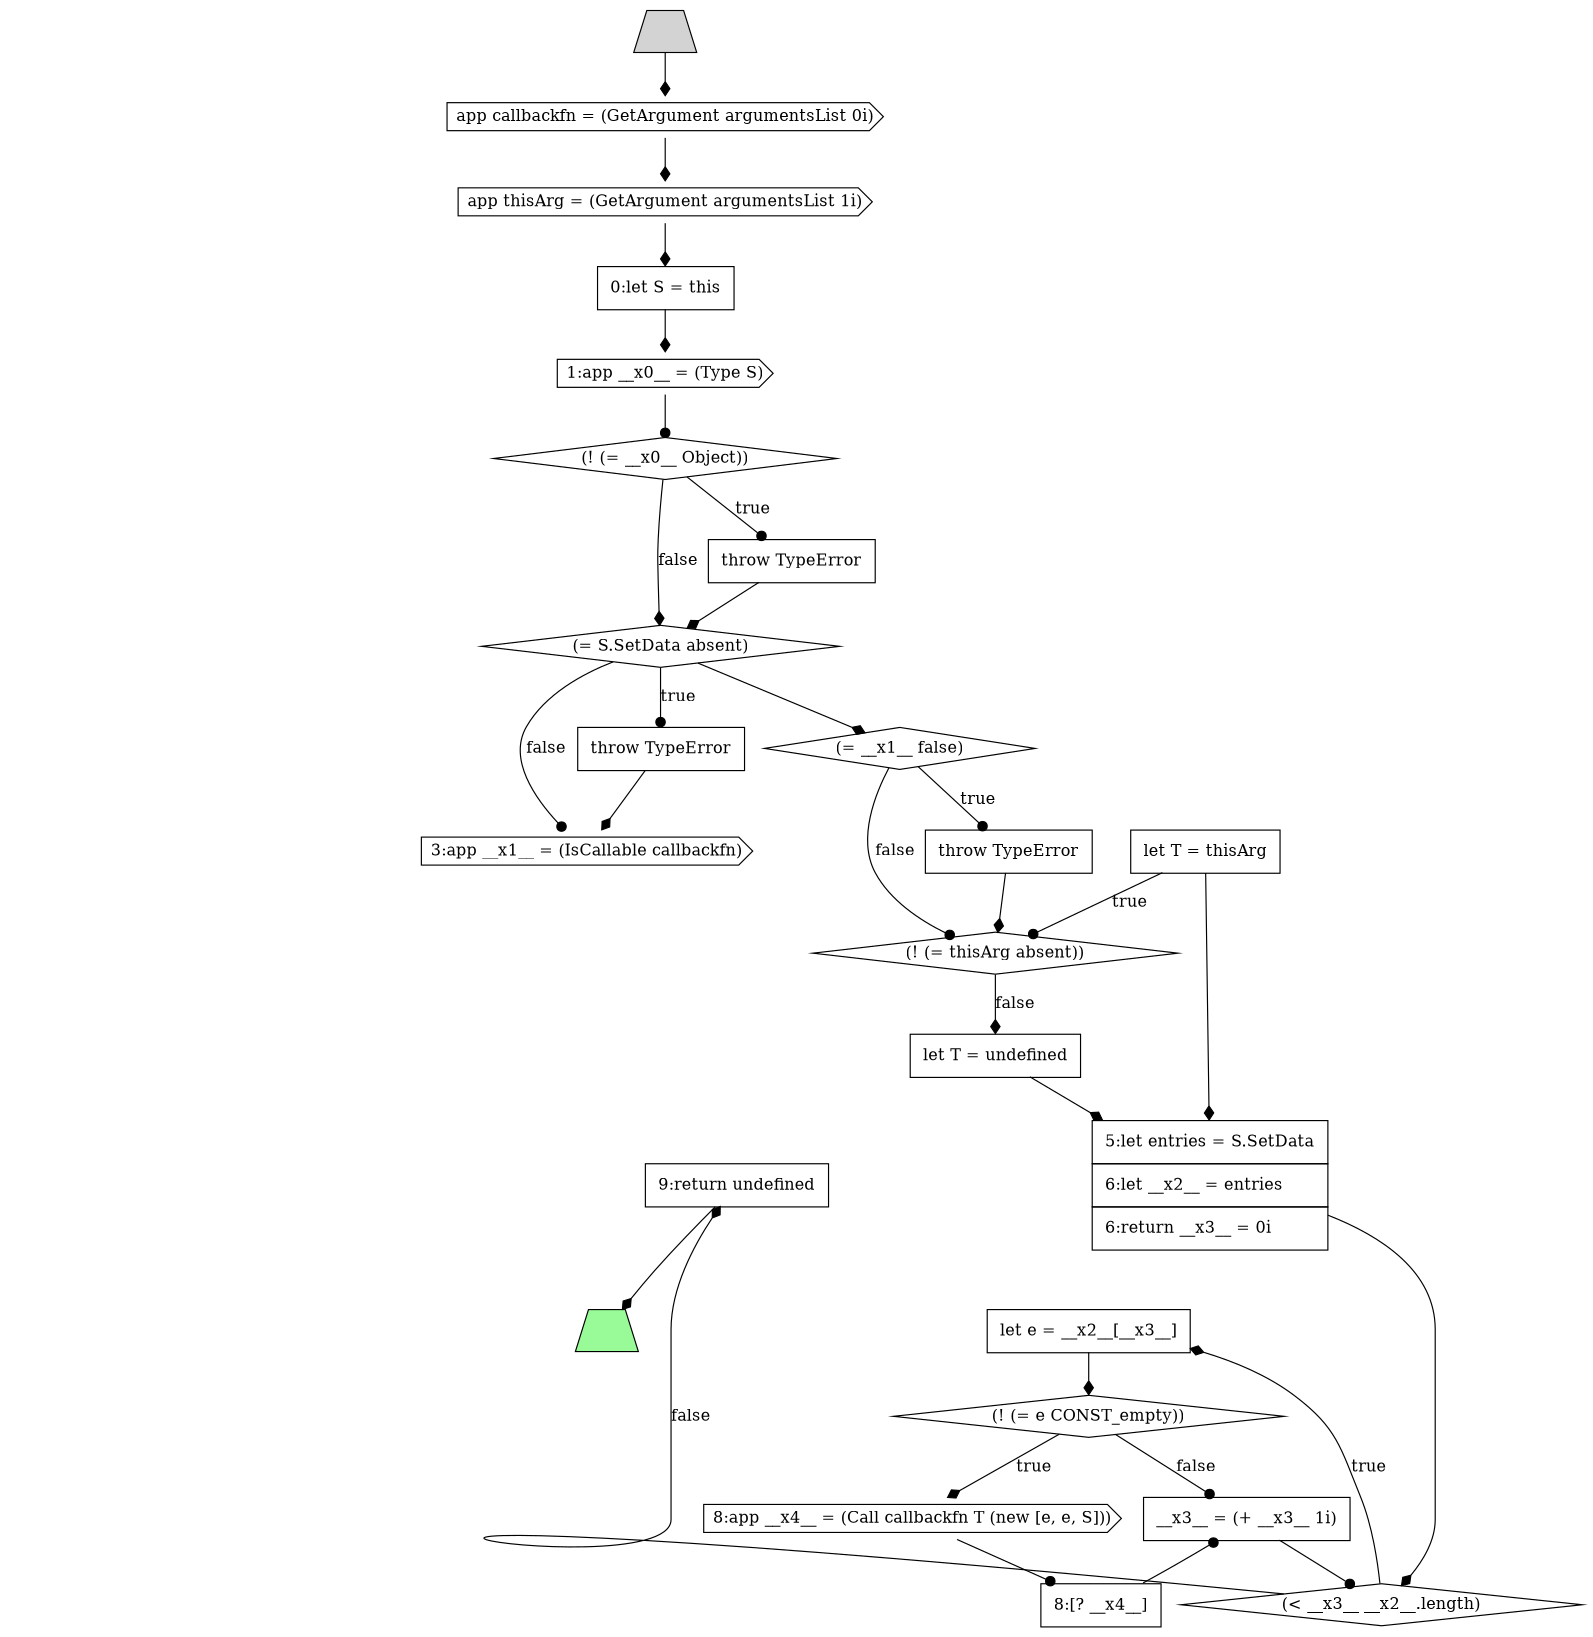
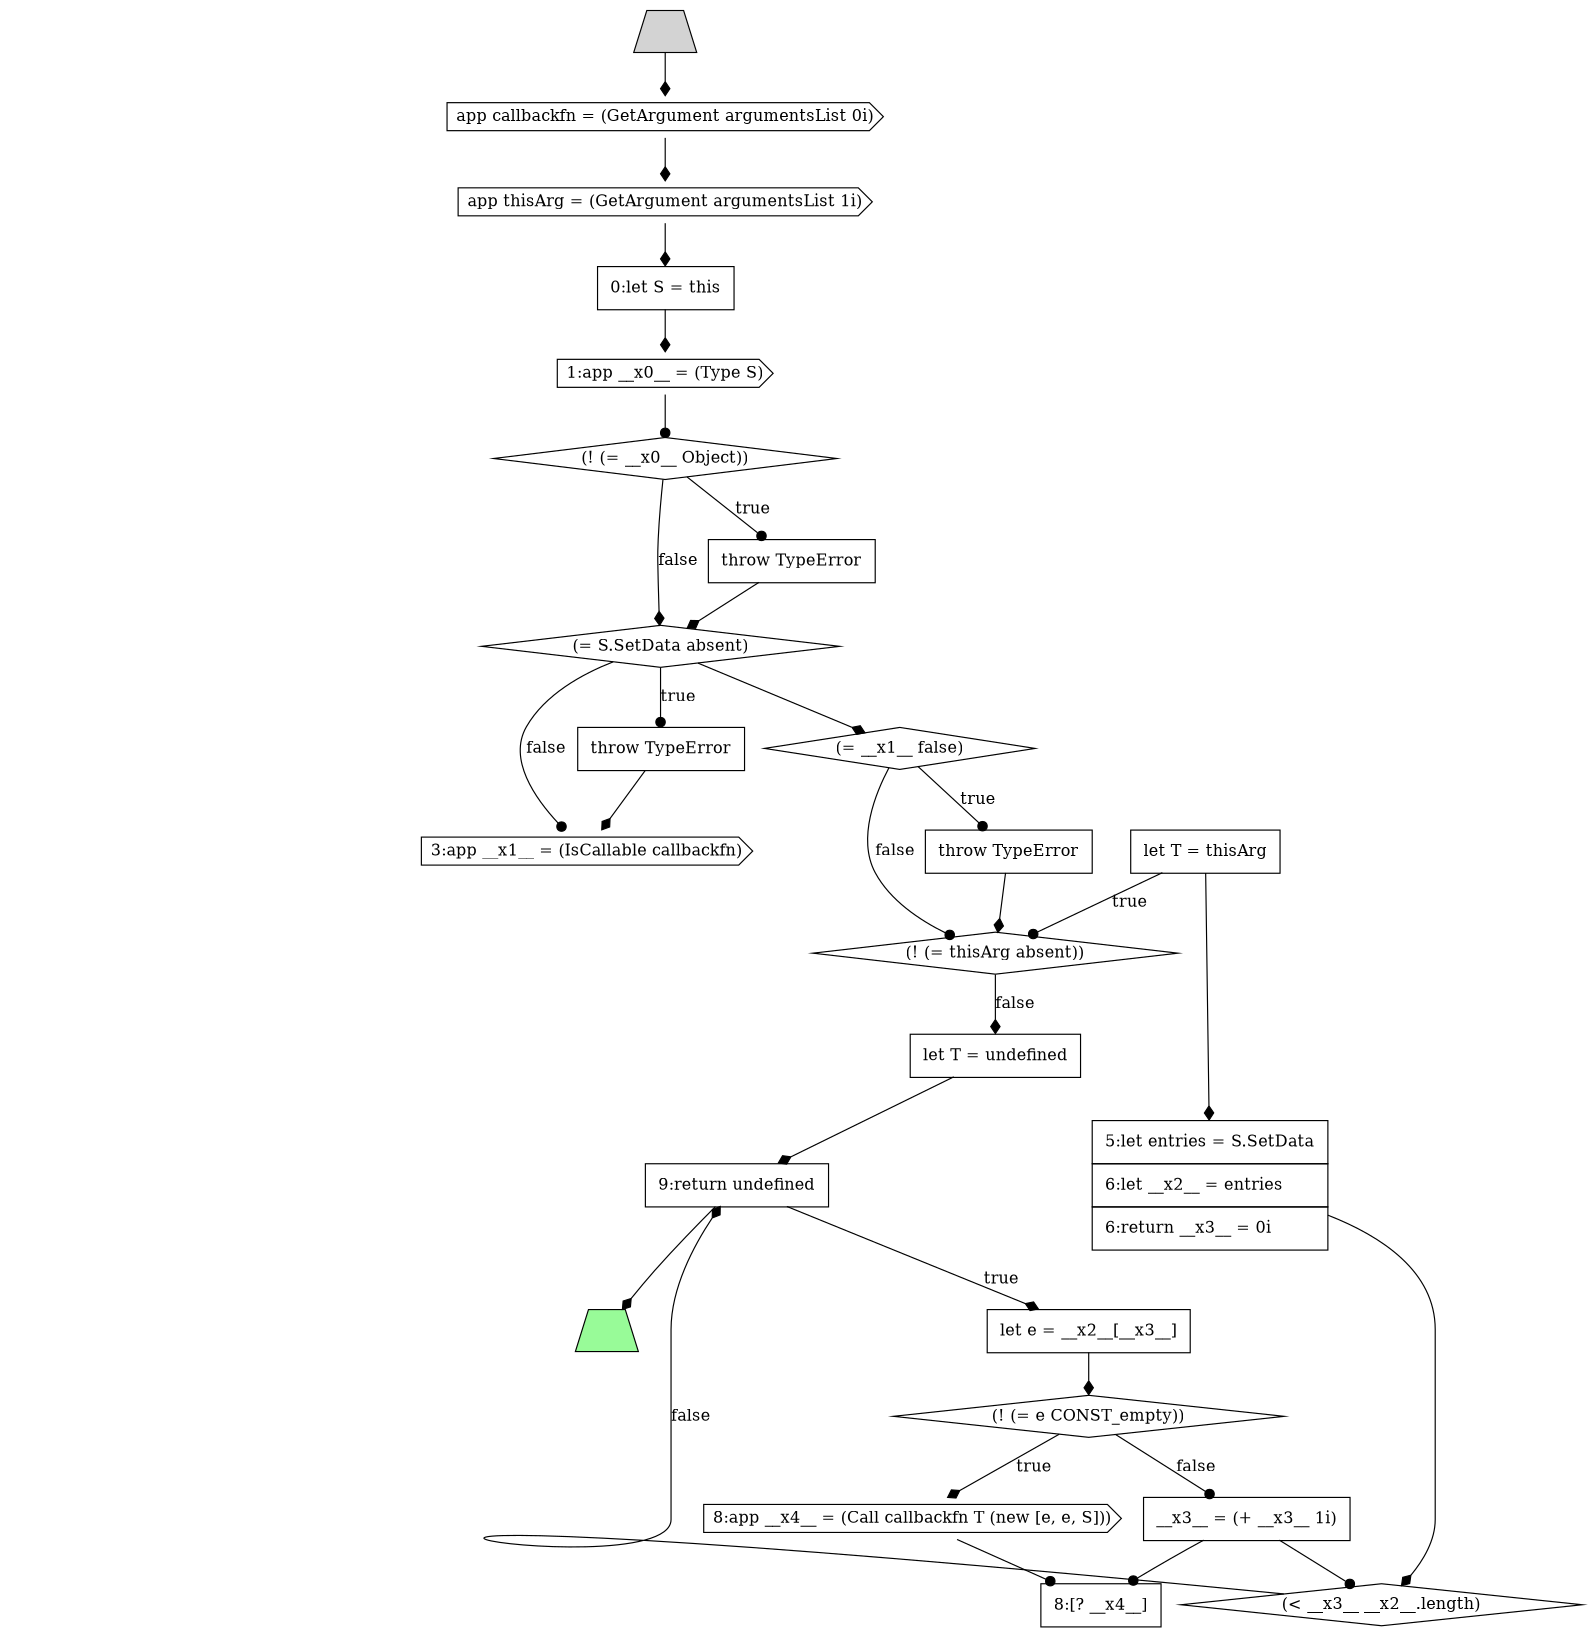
edge "let T = undefined" -> "5:let entries = S.SetData": now "let T = undefined" -> "9:return undefined"
edge "(< __x3__ __x2__.length)" -> "let e = __x2__[__x3__]": now "9:return undefined" -> "let e = __x2__[__x3__]"
edge "8:[? __x4__]" -> "__x3__ = (+ __x3__ 1i)": reversed
